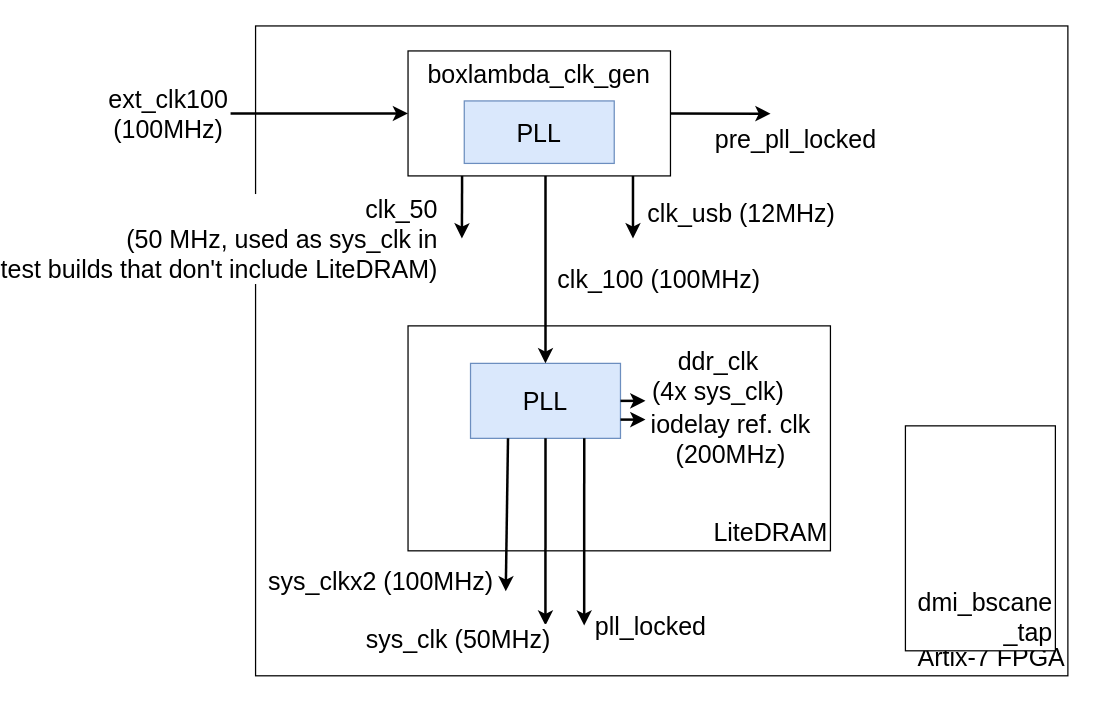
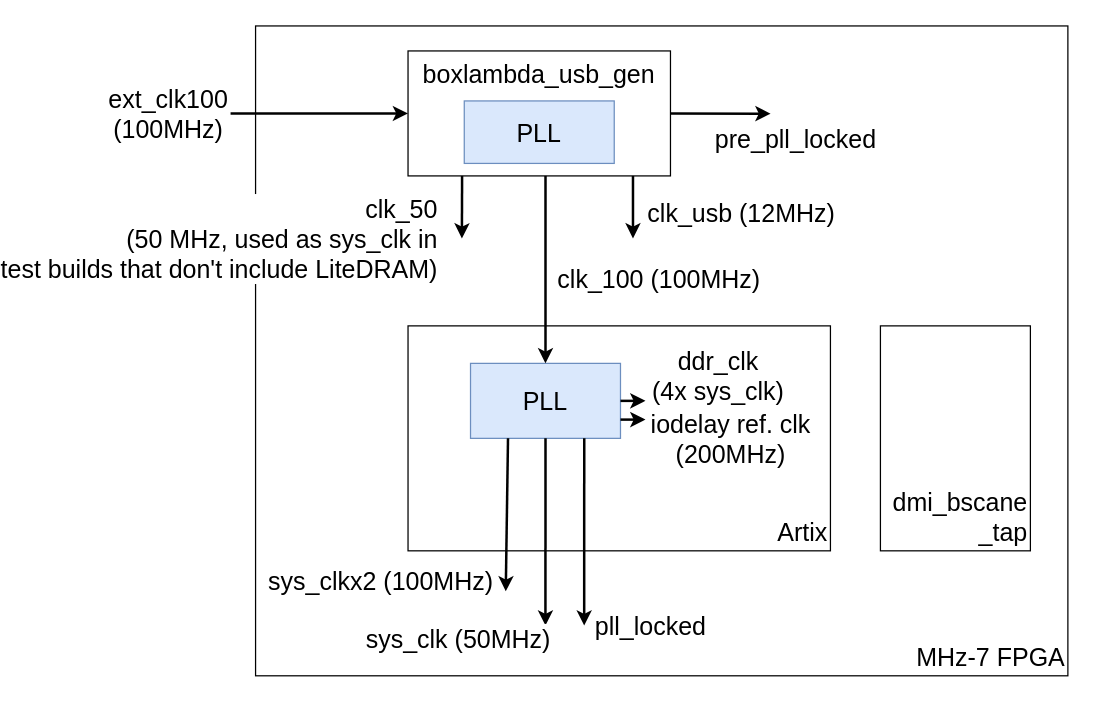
node "boxlambda_clk_gen": label "boxlambda_clk_gen" -> "boxlambda_usb_gen"
node "LiteDRAM": label "LiteDRAM" -> "Artix"
node "dmi_bscane _tap": moved (981, 538) -> (956, 438)
node "Artix-7 FPGA": label "Artix-7 FPGA" -> "MHz-7 FPGA"
